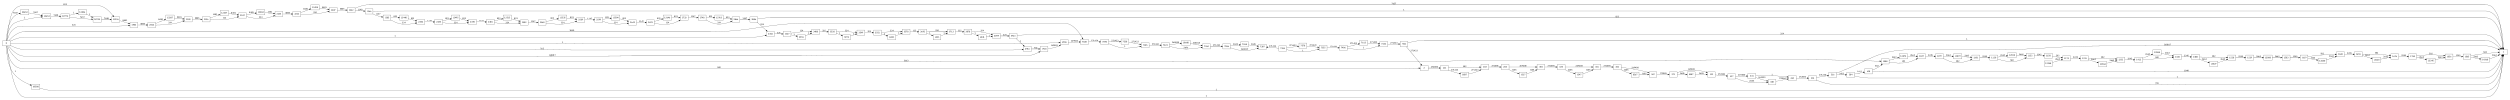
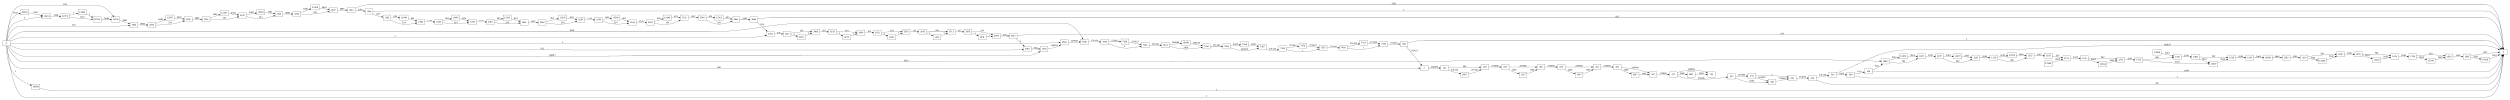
edge "7334" -> "7307": reversed
edge "1413" -> "12988": now "1413" -> "13027"
edge "392" -> "427": now "371" -> "427"
